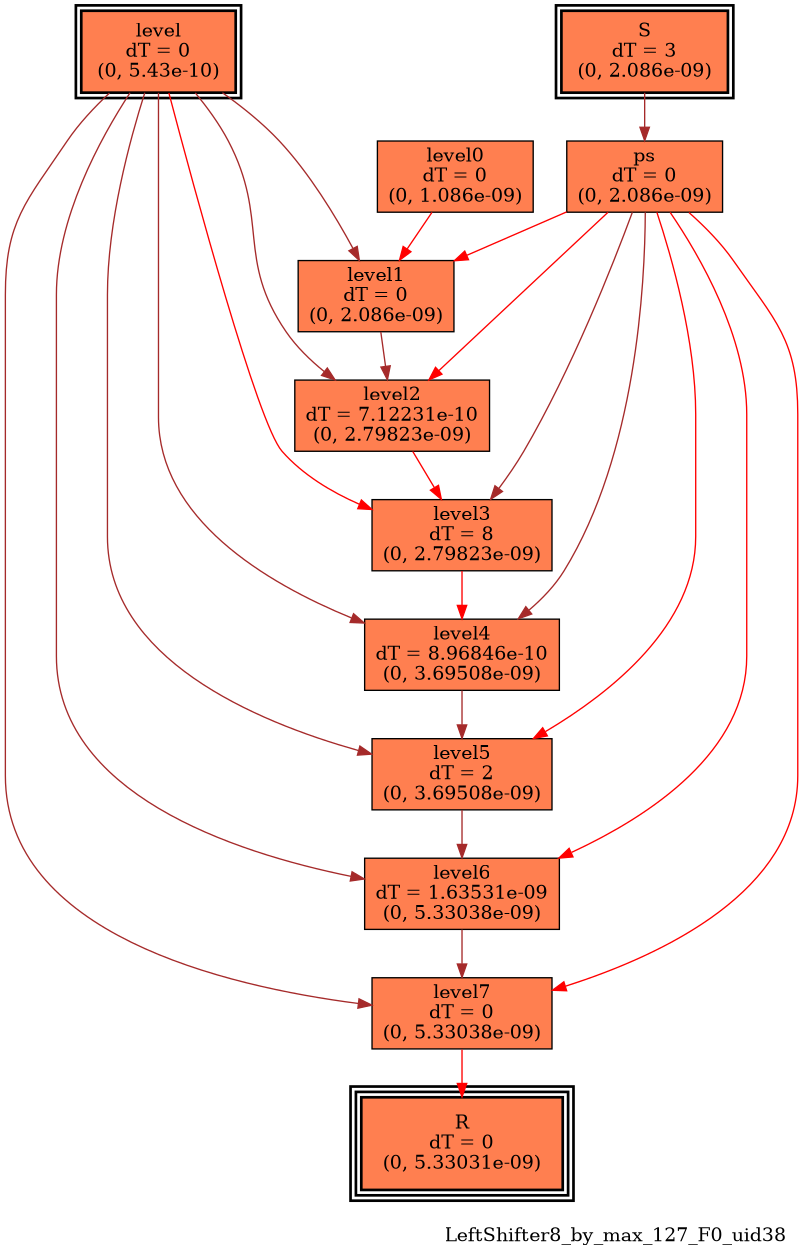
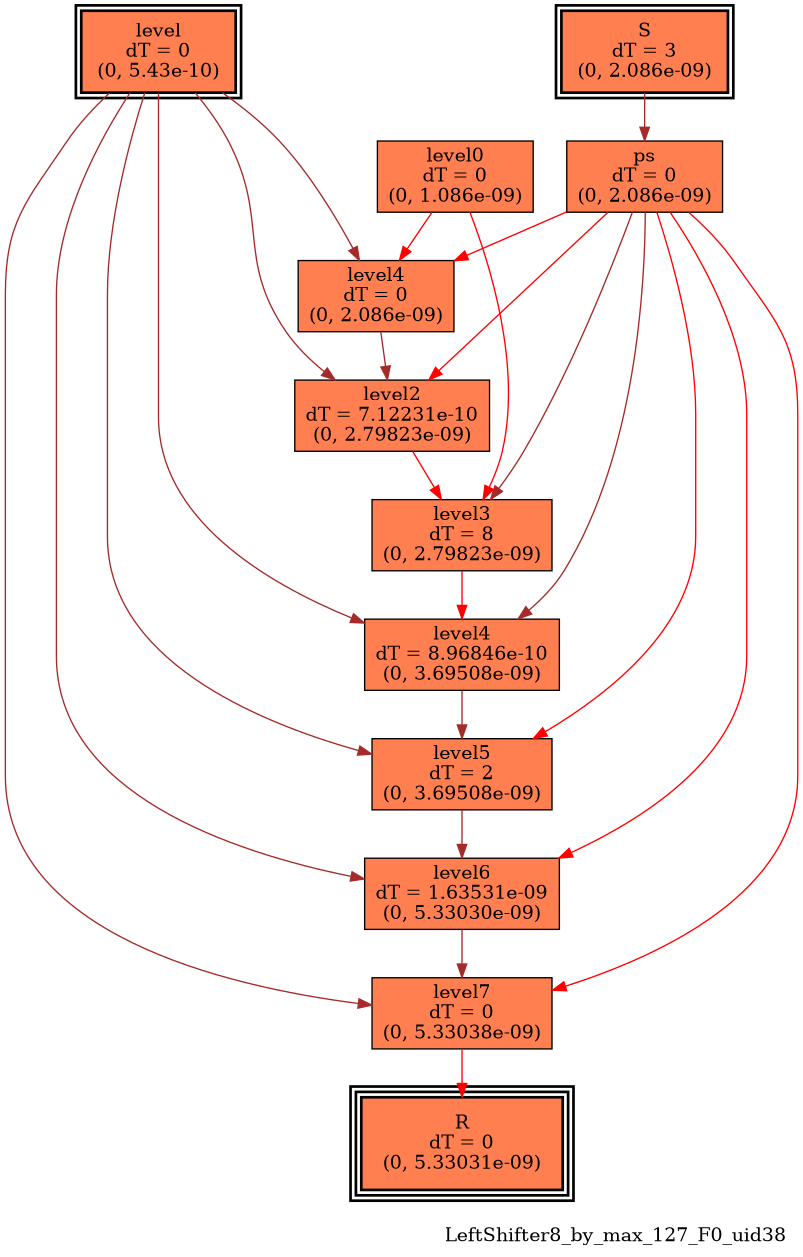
node "level1 dT = 0 (0, 2.086e-09)": label "level1 dT = 0 (0, 2.086e-09)" -> "level4 dT = 0 (0, 2.086e-09)"
edge "level dT = 0 (0, 5.43e-10)" -> "level3 dT = 8 (0, 2.79823e-09)": now "level0 dT = 0 (0, 1.086e-09)" -> "level3 dT = 8 (0, 2.79823e-09)"
node "level6 dT = 1.63531e-09 (0, 5.33038e-09)": label "level6 dT = 1.63531e-09 (0, 5.33038e-09)" -> "level6 dT = 1.63531e-09 (0, 5.33030e-09)"
